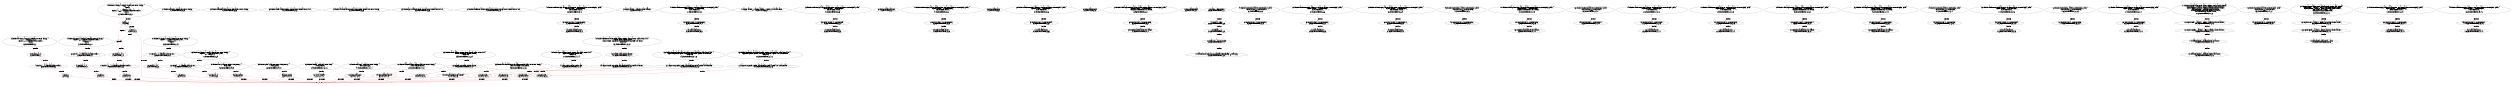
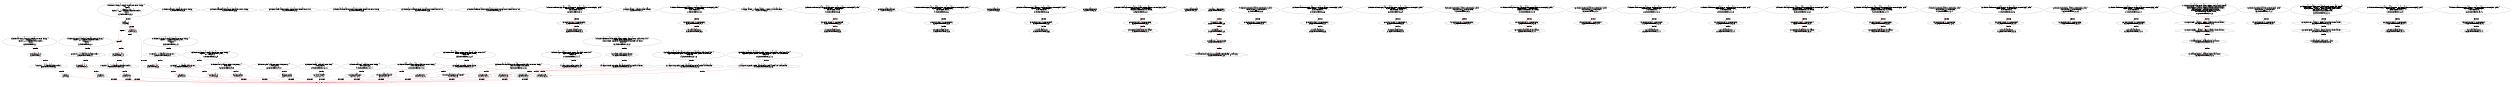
edge "5_ return c; 48-return-6-6" -> "2": label "exit_exit" -> "return_exit"
